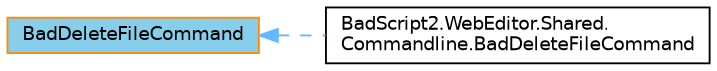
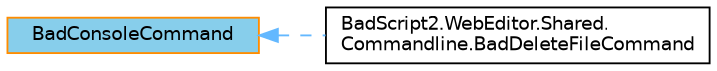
node "BadDeleteFileCommand": label "BadDeleteFileCommand" -> "BadConsoleCommand"
